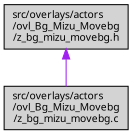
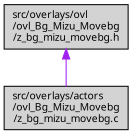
node "src/overlays/actors /ovl_Bg_Mizu_Movebg /z_bg_mizu_movebg.h": label "src/overlays/actors /ovl_Bg_Mizu_Movebg /z_bg_mizu_movebg.h" -> "src/overlays/ovl /ovl_Bg_Mizu_Movebg /z_bg_mizu_movebg.h"
